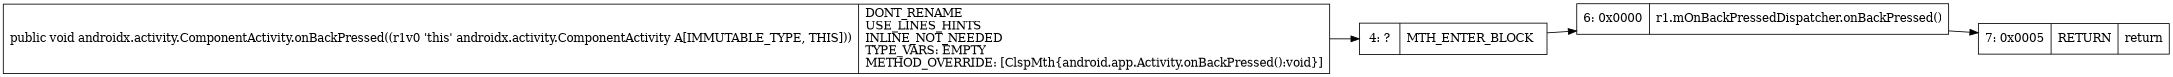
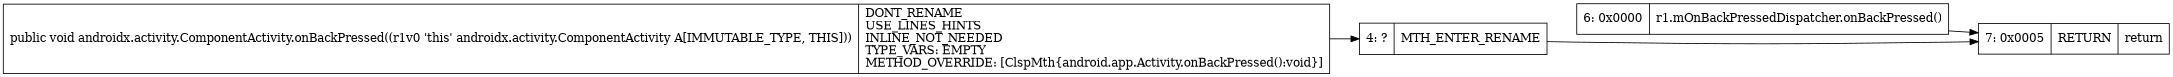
edge "4: ?" -> "6: 0x0000": now "4: ?" -> "7: 0x0005"
node "4: ?": text "MTH_ENTER_BLOCK" -> "MTH_ENTER_RENAME"
